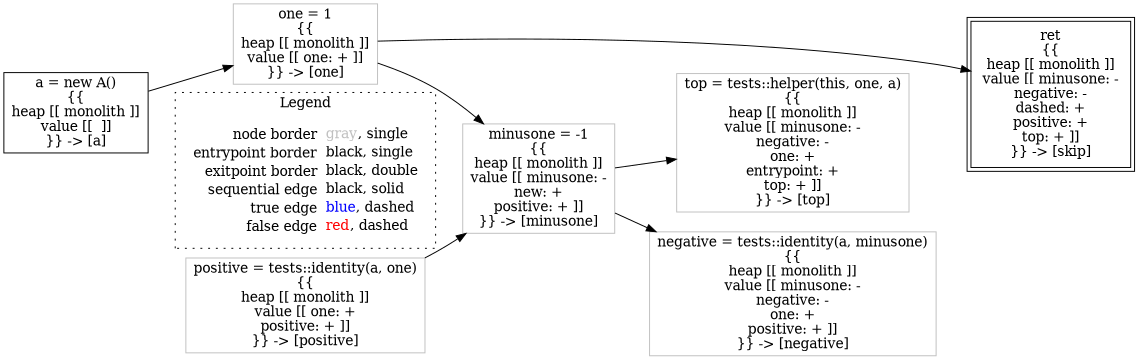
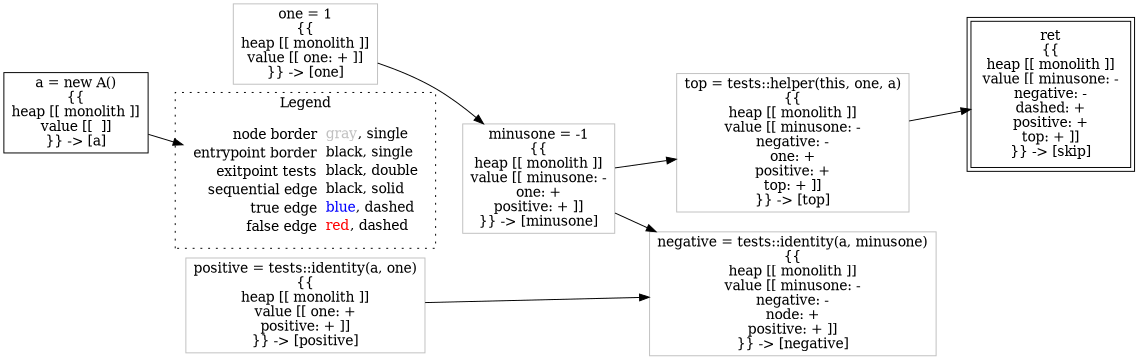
edge "one = 1" -> "ret": now "top = tests::helper(this, one, a)" -> "ret"
edge "a = new A()" -> "one = 1": now "a = new A()" -> "node border"
node "top = tests::helper(this, one, a)": text "entrypoint: +" -> "positive: +"
node "node border": text "exitpoint border" -> "exitpoint tests"
node "minusone = -1": text "new: +" -> "one: +"
edge "positive = tests::identity(a, one)" -> "minusone = -1": now "positive = tests::identity(a, one)" -> "negative = tests::identity(a, minusone)"
node "negative = tests::identity(a, minusone)": text "one: +" -> "node: +"
